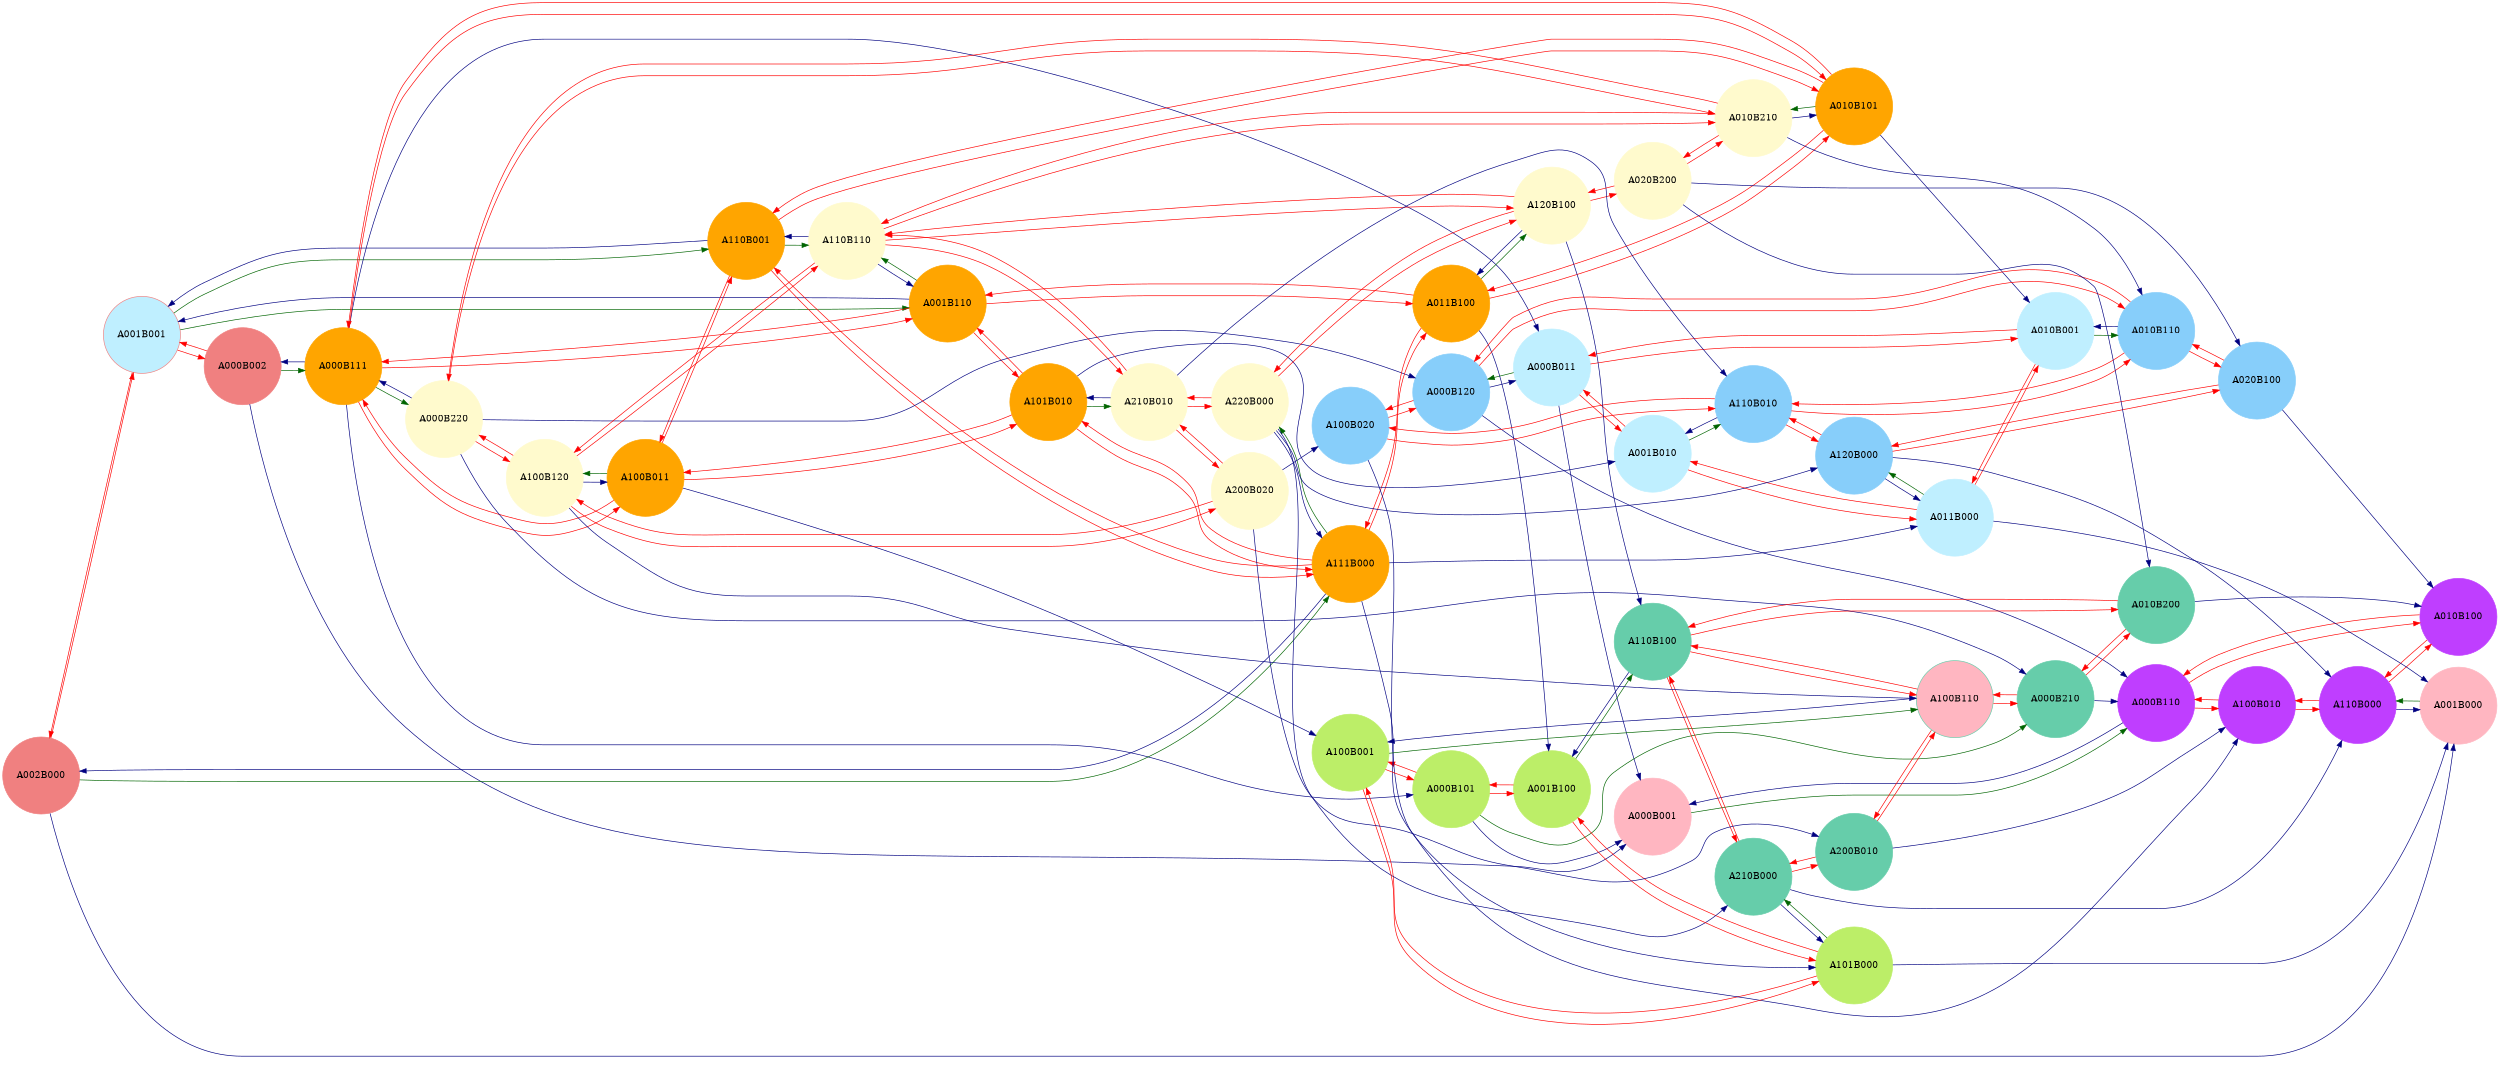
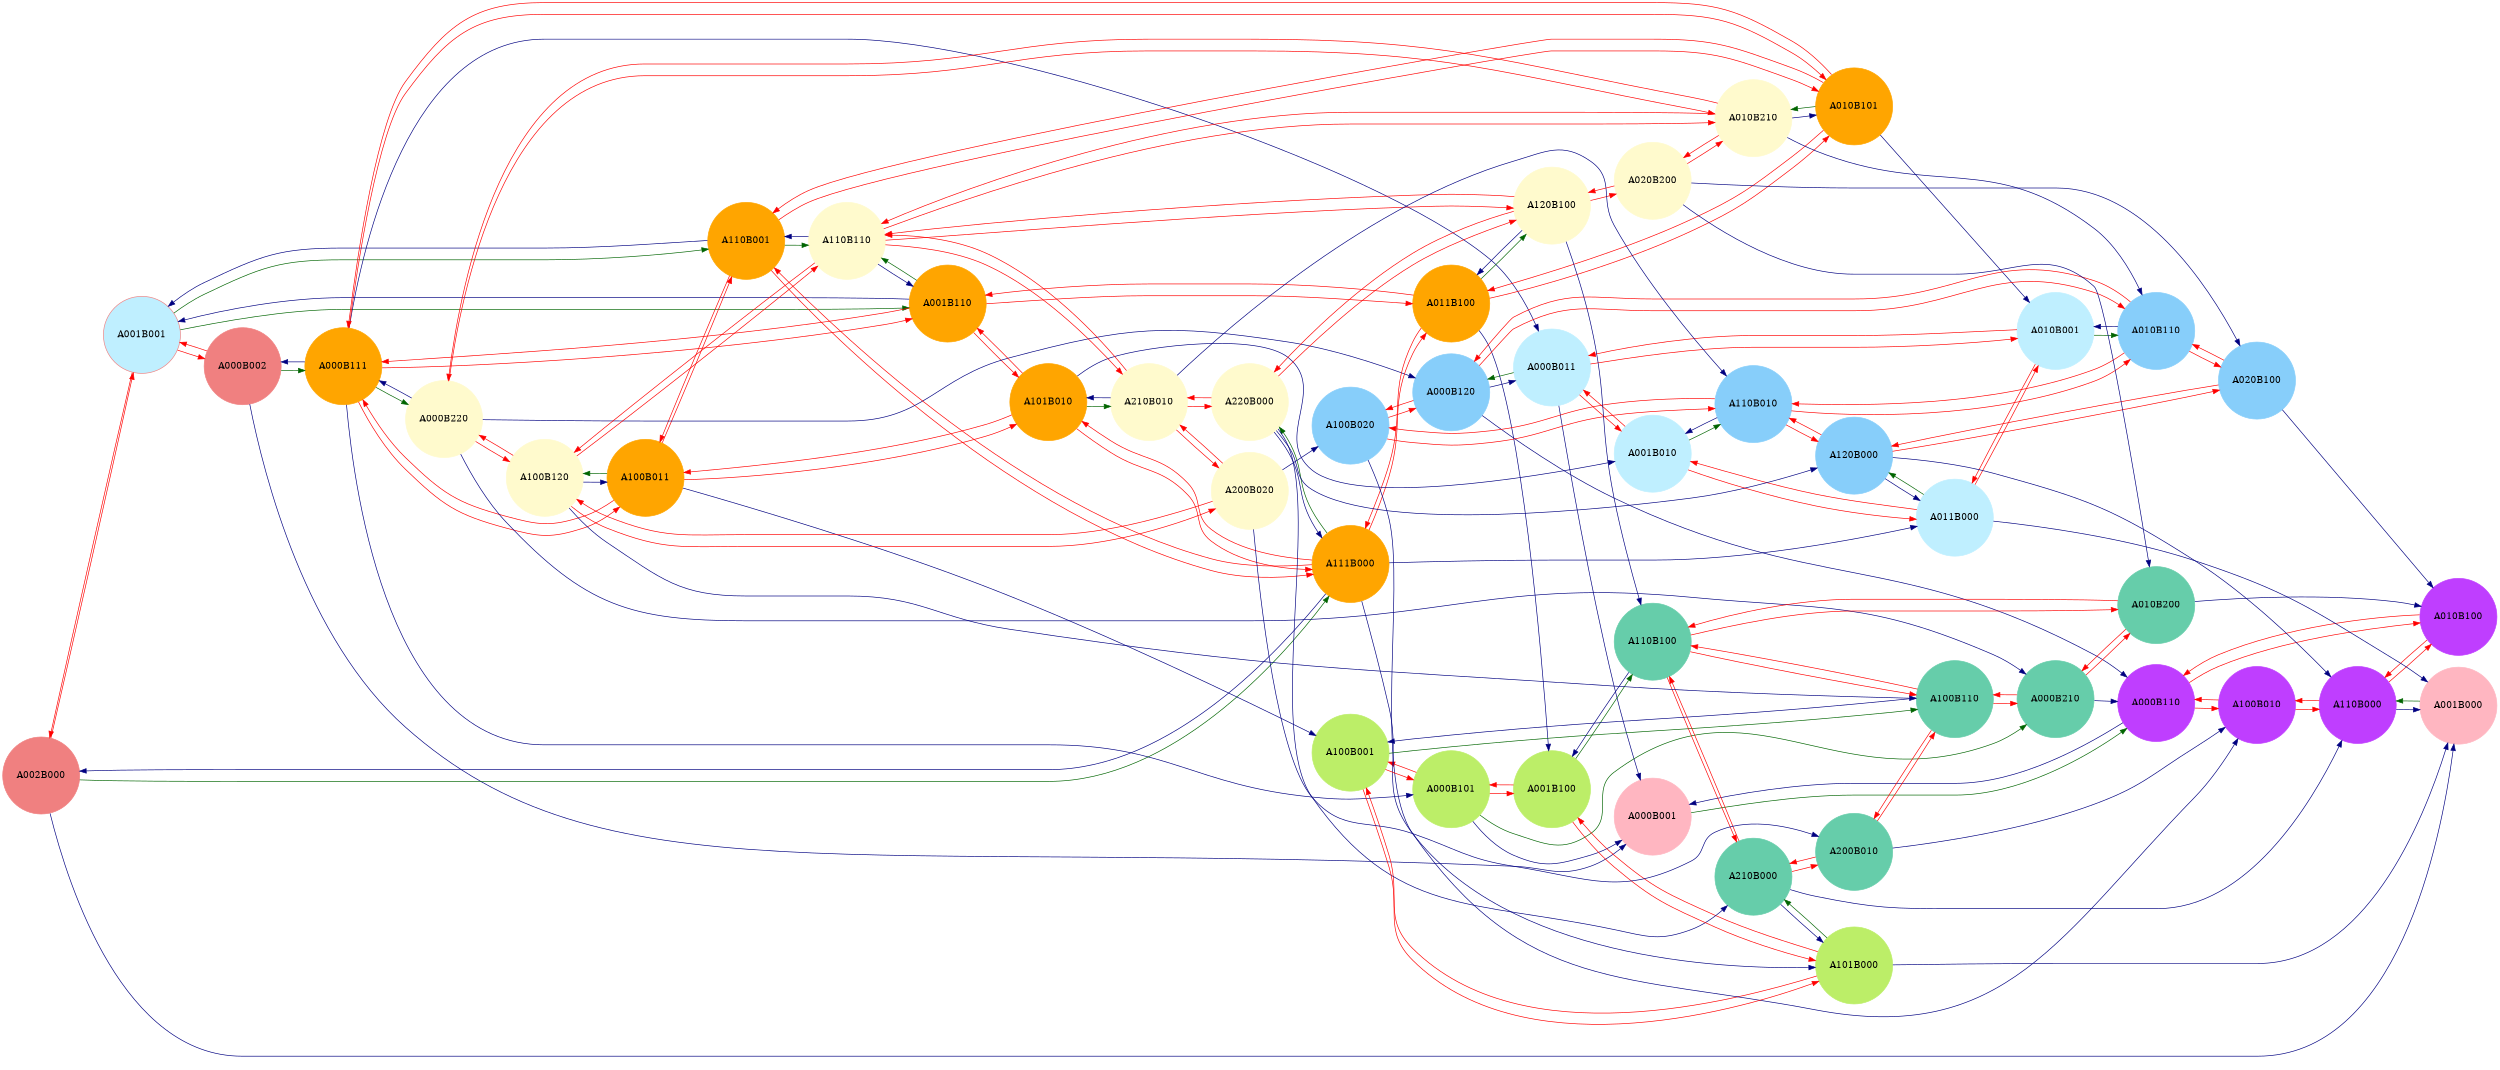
node "A100B110": fillcolor lightpink -> mediumaquamarine
